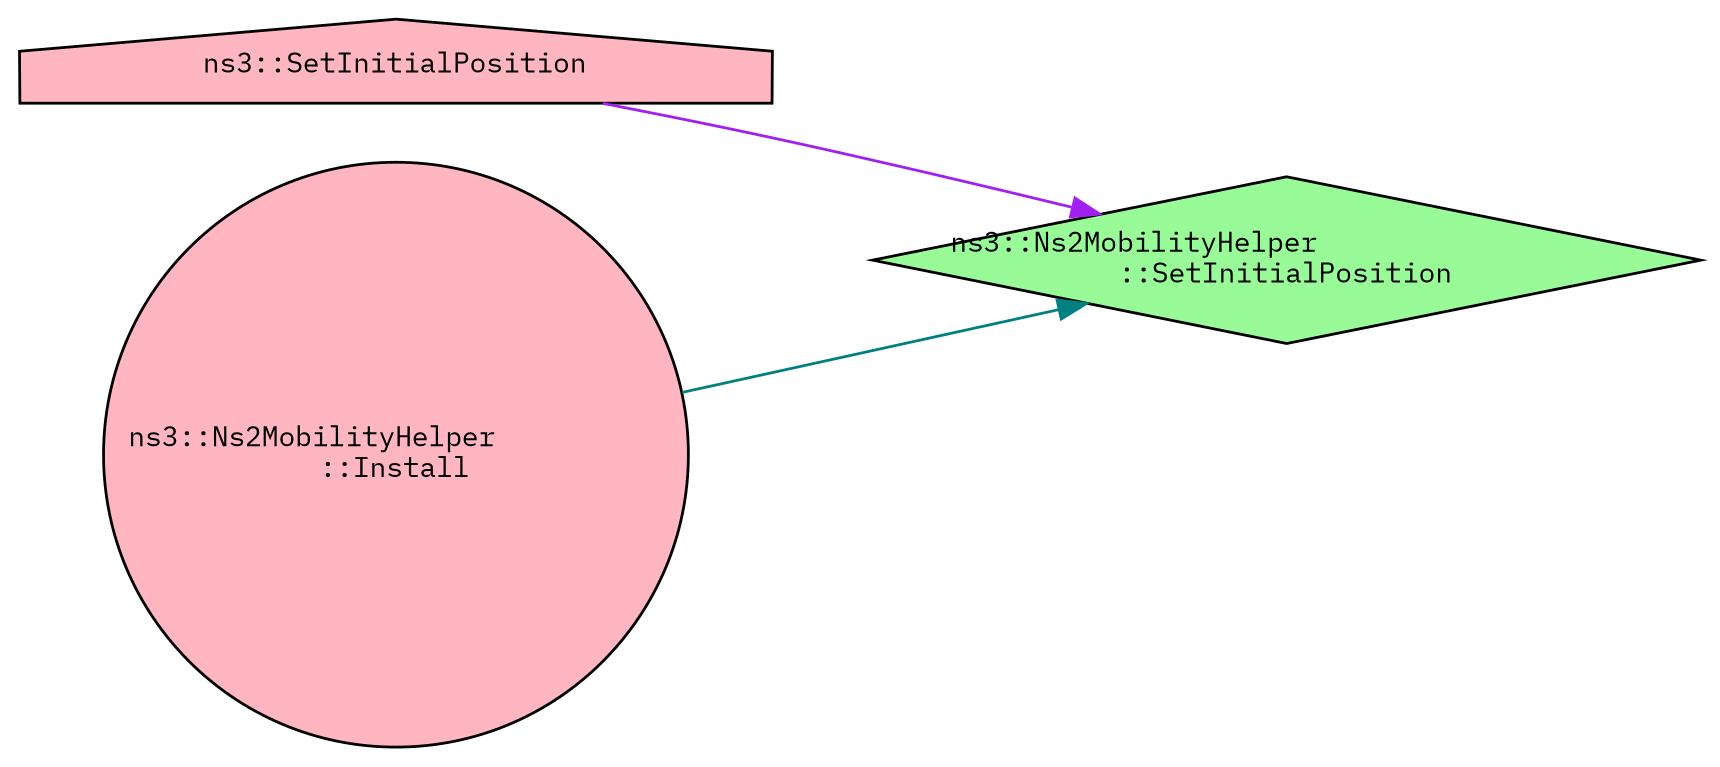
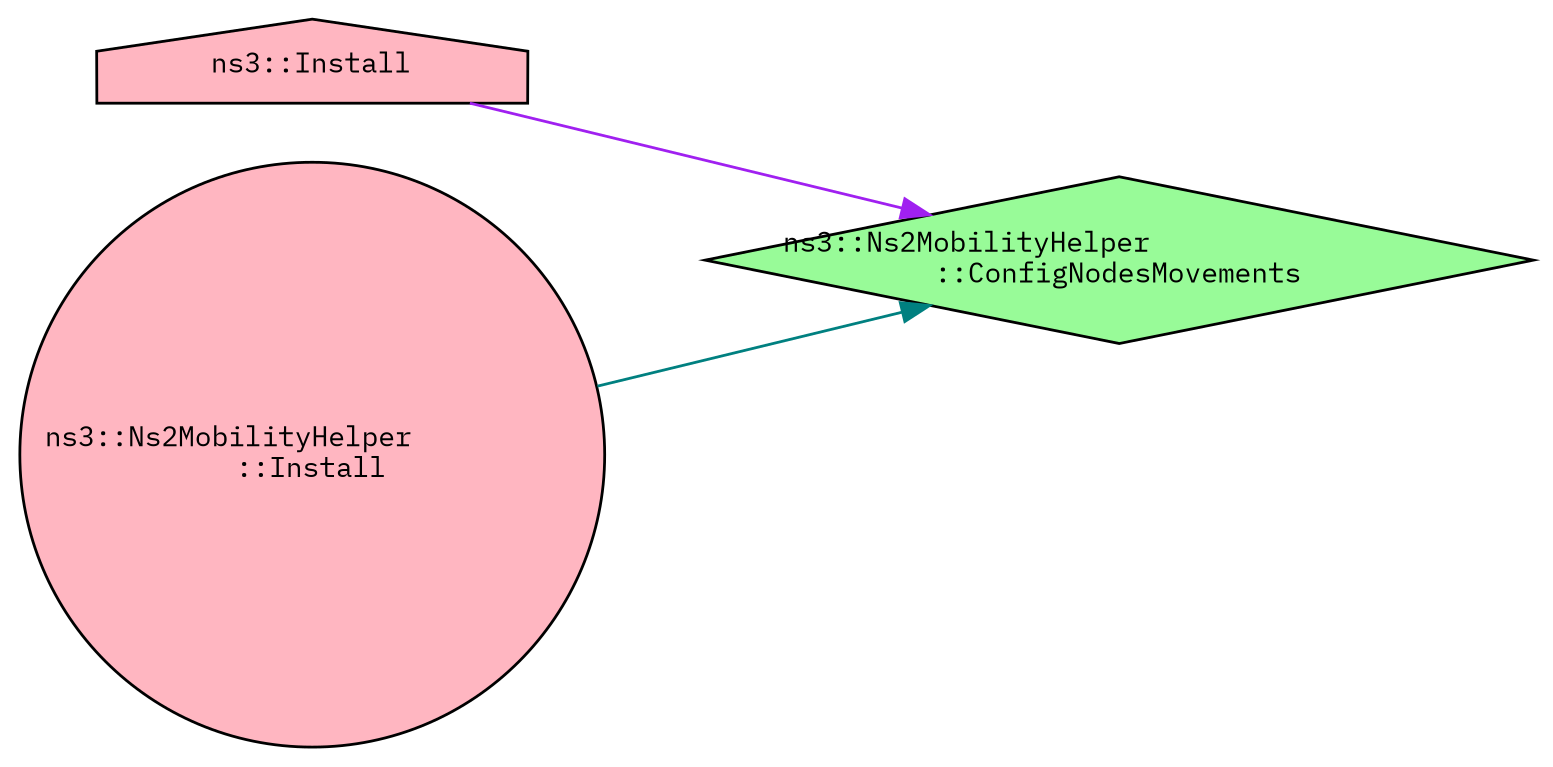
node "ns3::SetInitialPosition": label "ns3::SetInitialPosition" -> "ns3::Install"
node "ns3::Ns2MobilityHelper ::SetInitialPosition": label "ns3::Ns2MobilityHelper ::SetInitialPosition" -> "ns3::Ns2MobilityHelper ::ConfigNodesMovements"
